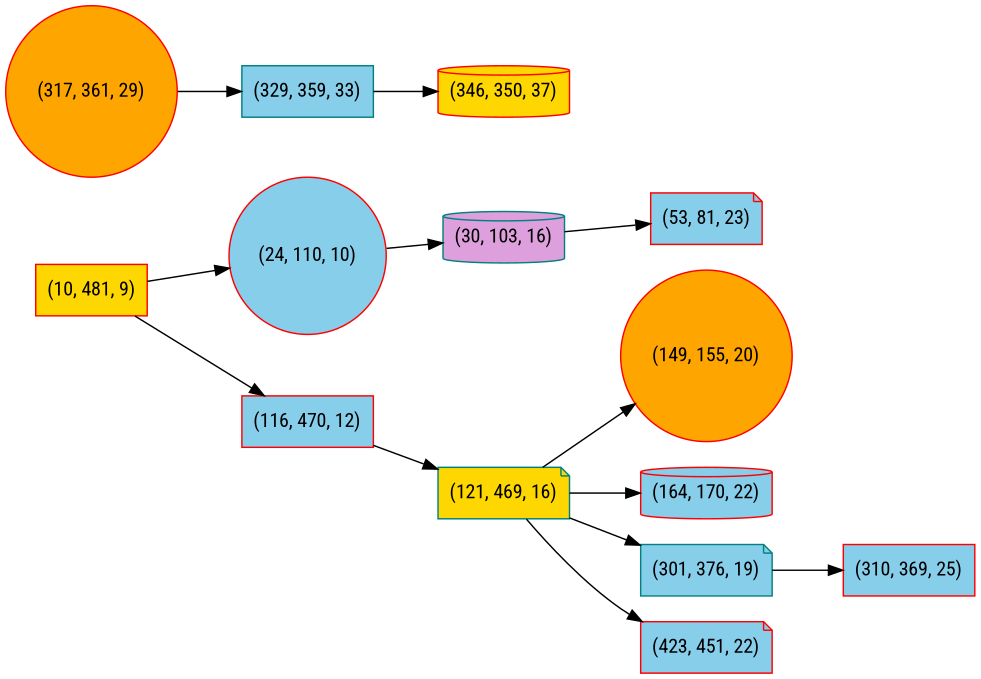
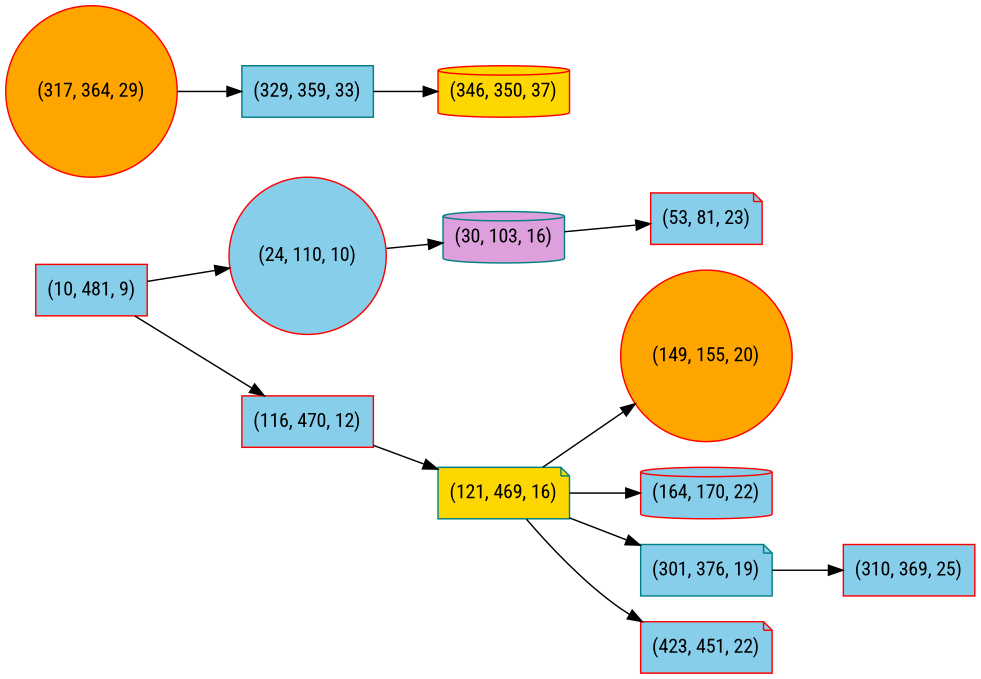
node "(317, 361, 29)": label "(317, 361, 29)" -> "(317, 364, 29)"
node "(10, 481, 9)": fillcolor gold -> skyblue
